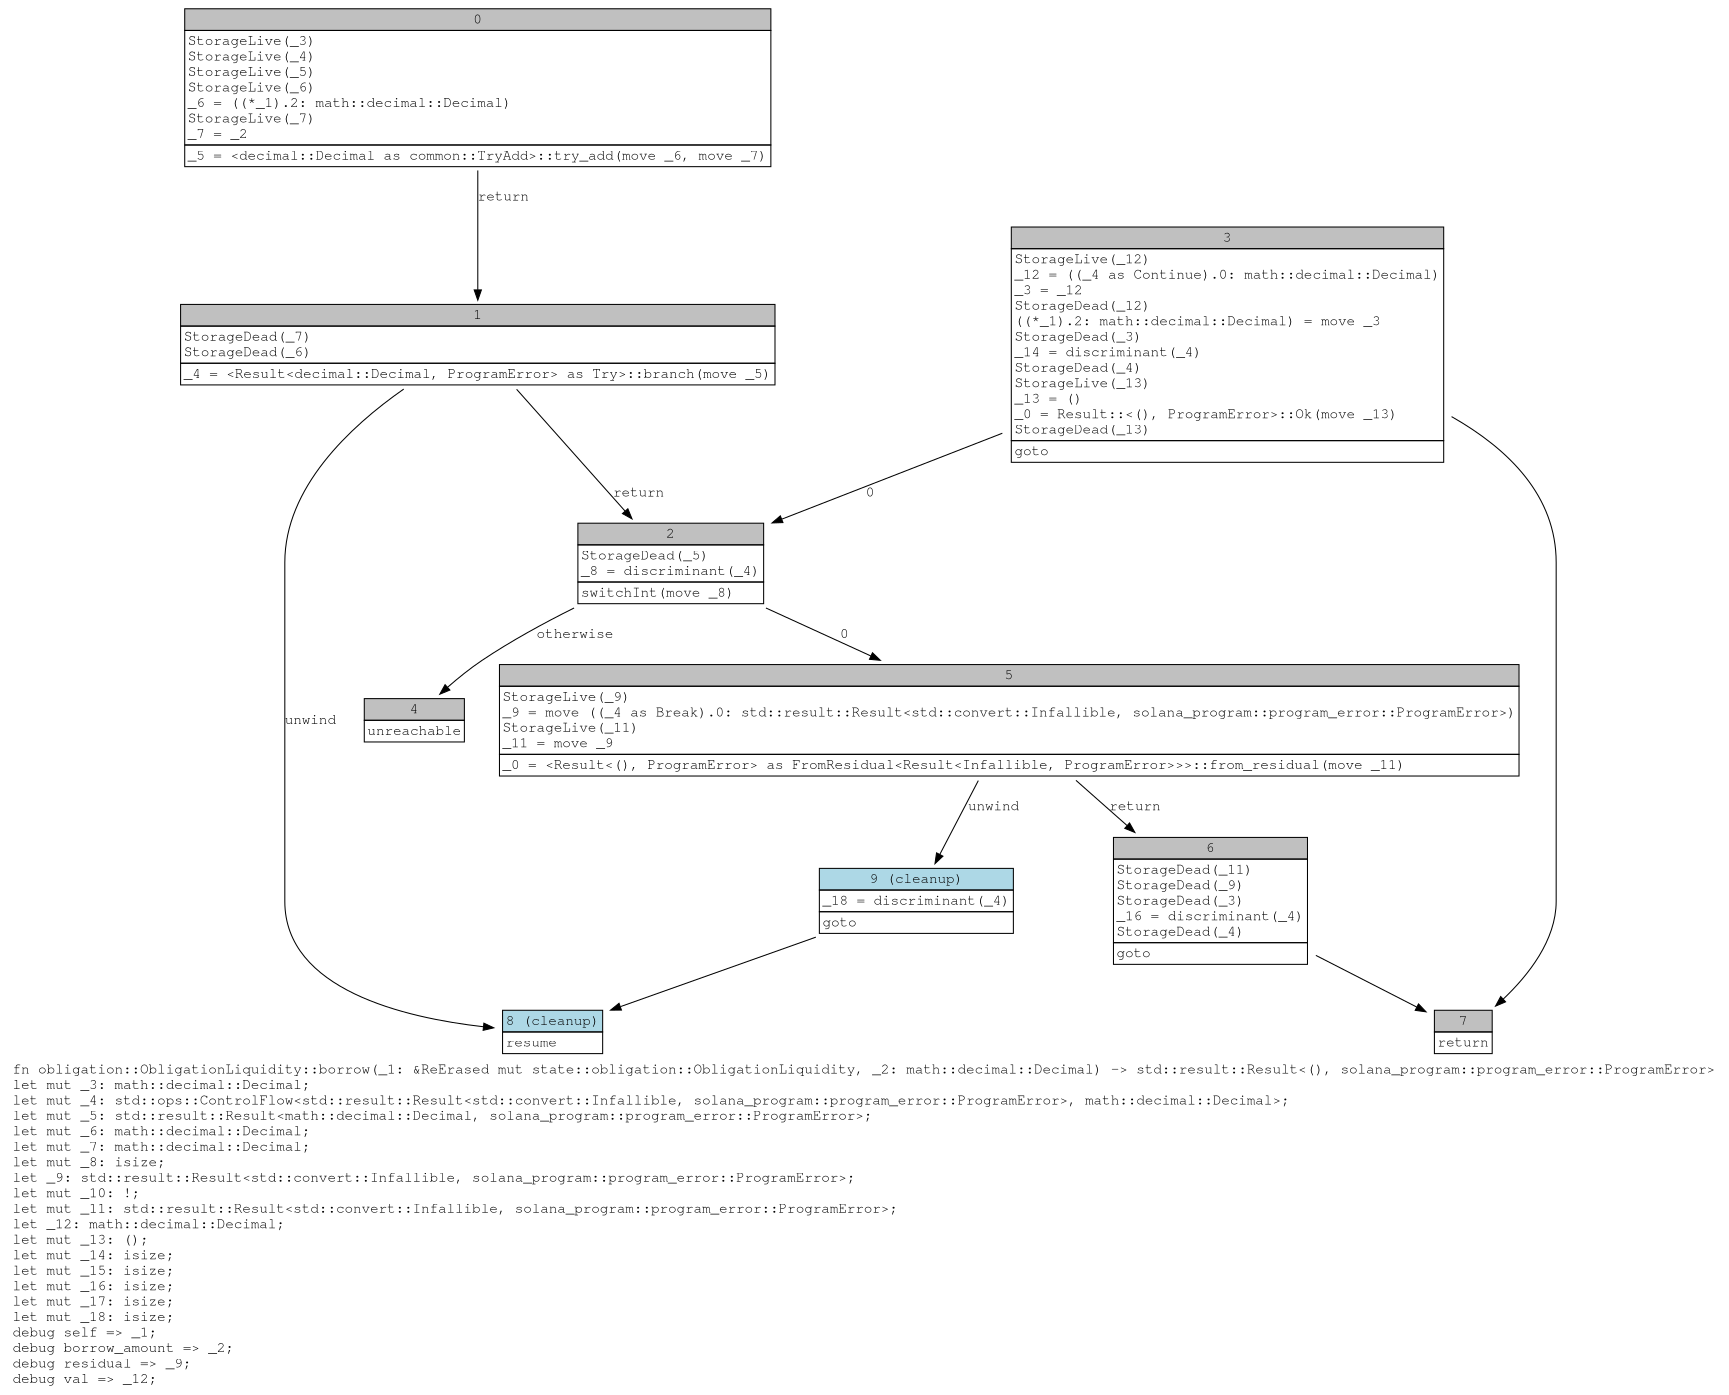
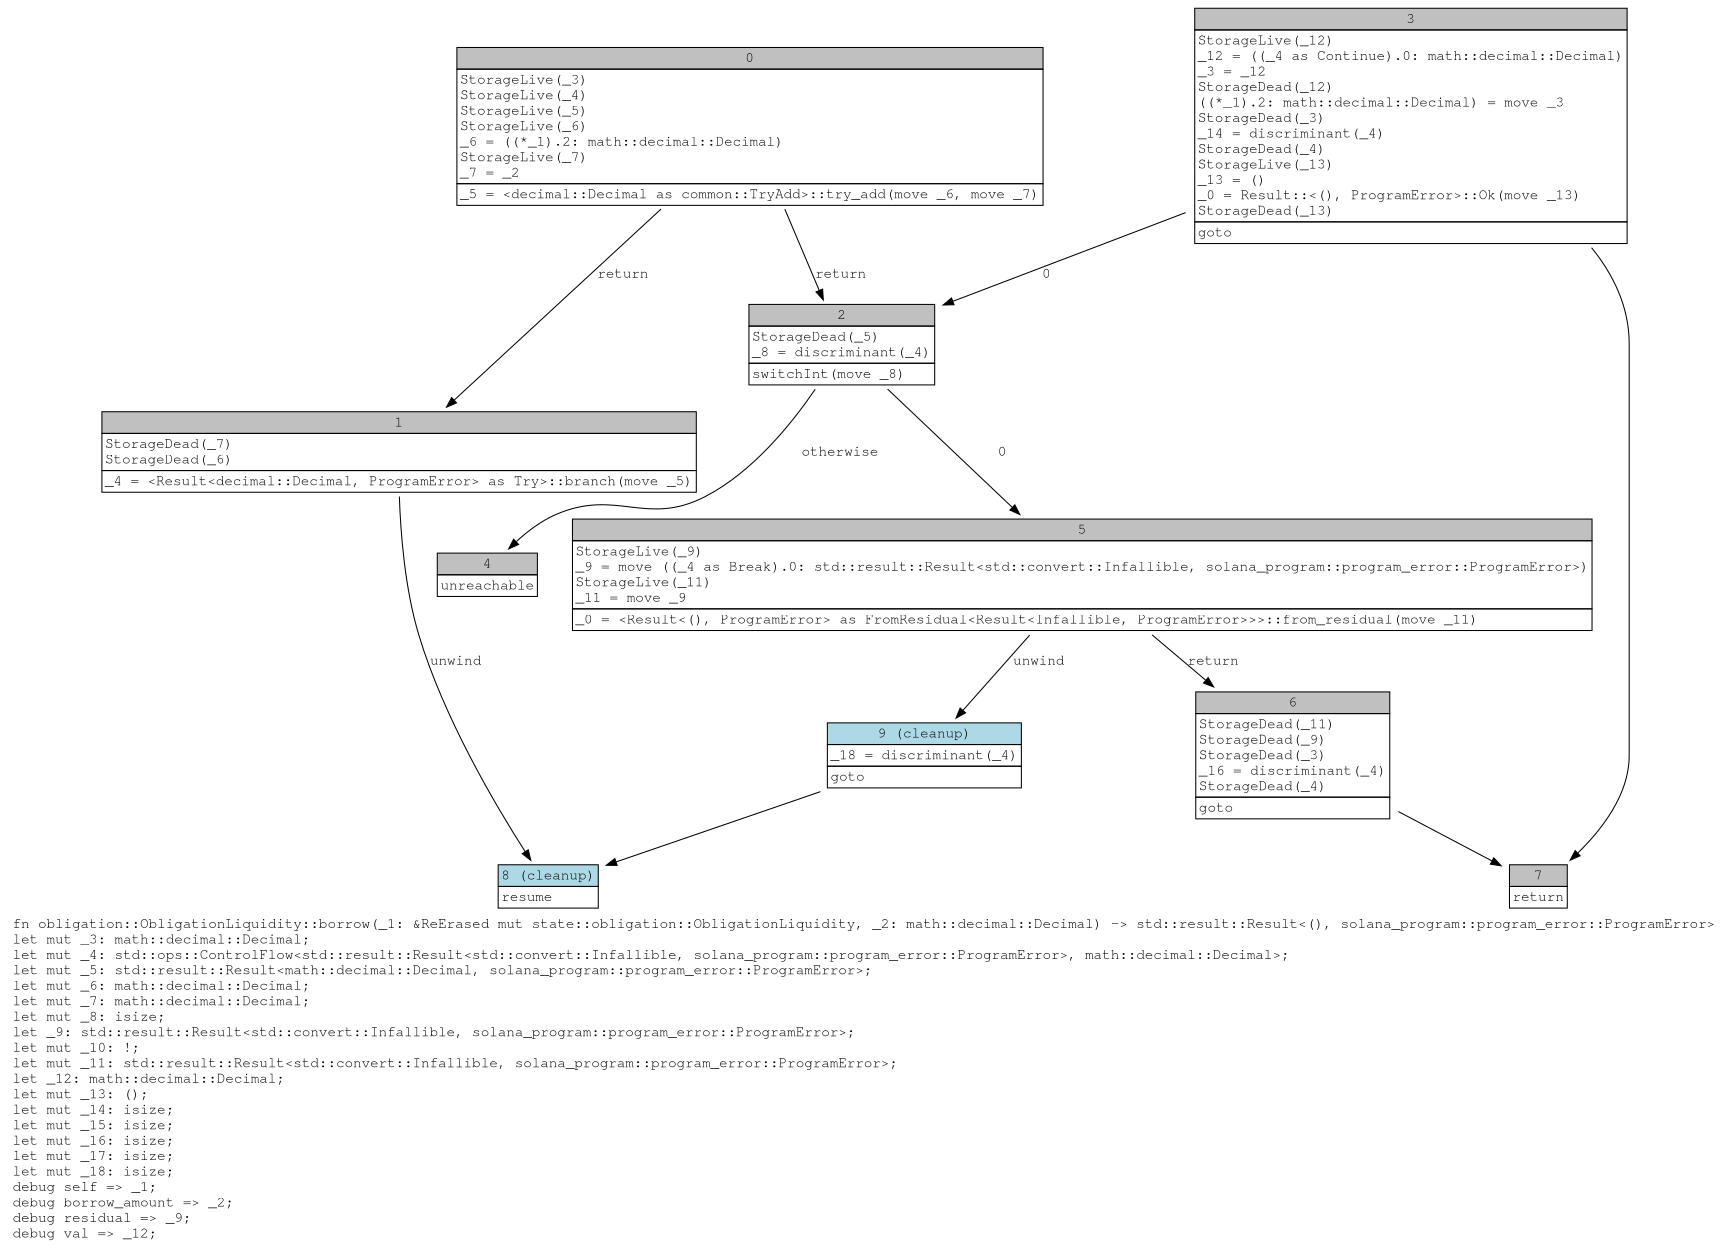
edge "1" -> "2": now "0" -> "2"
